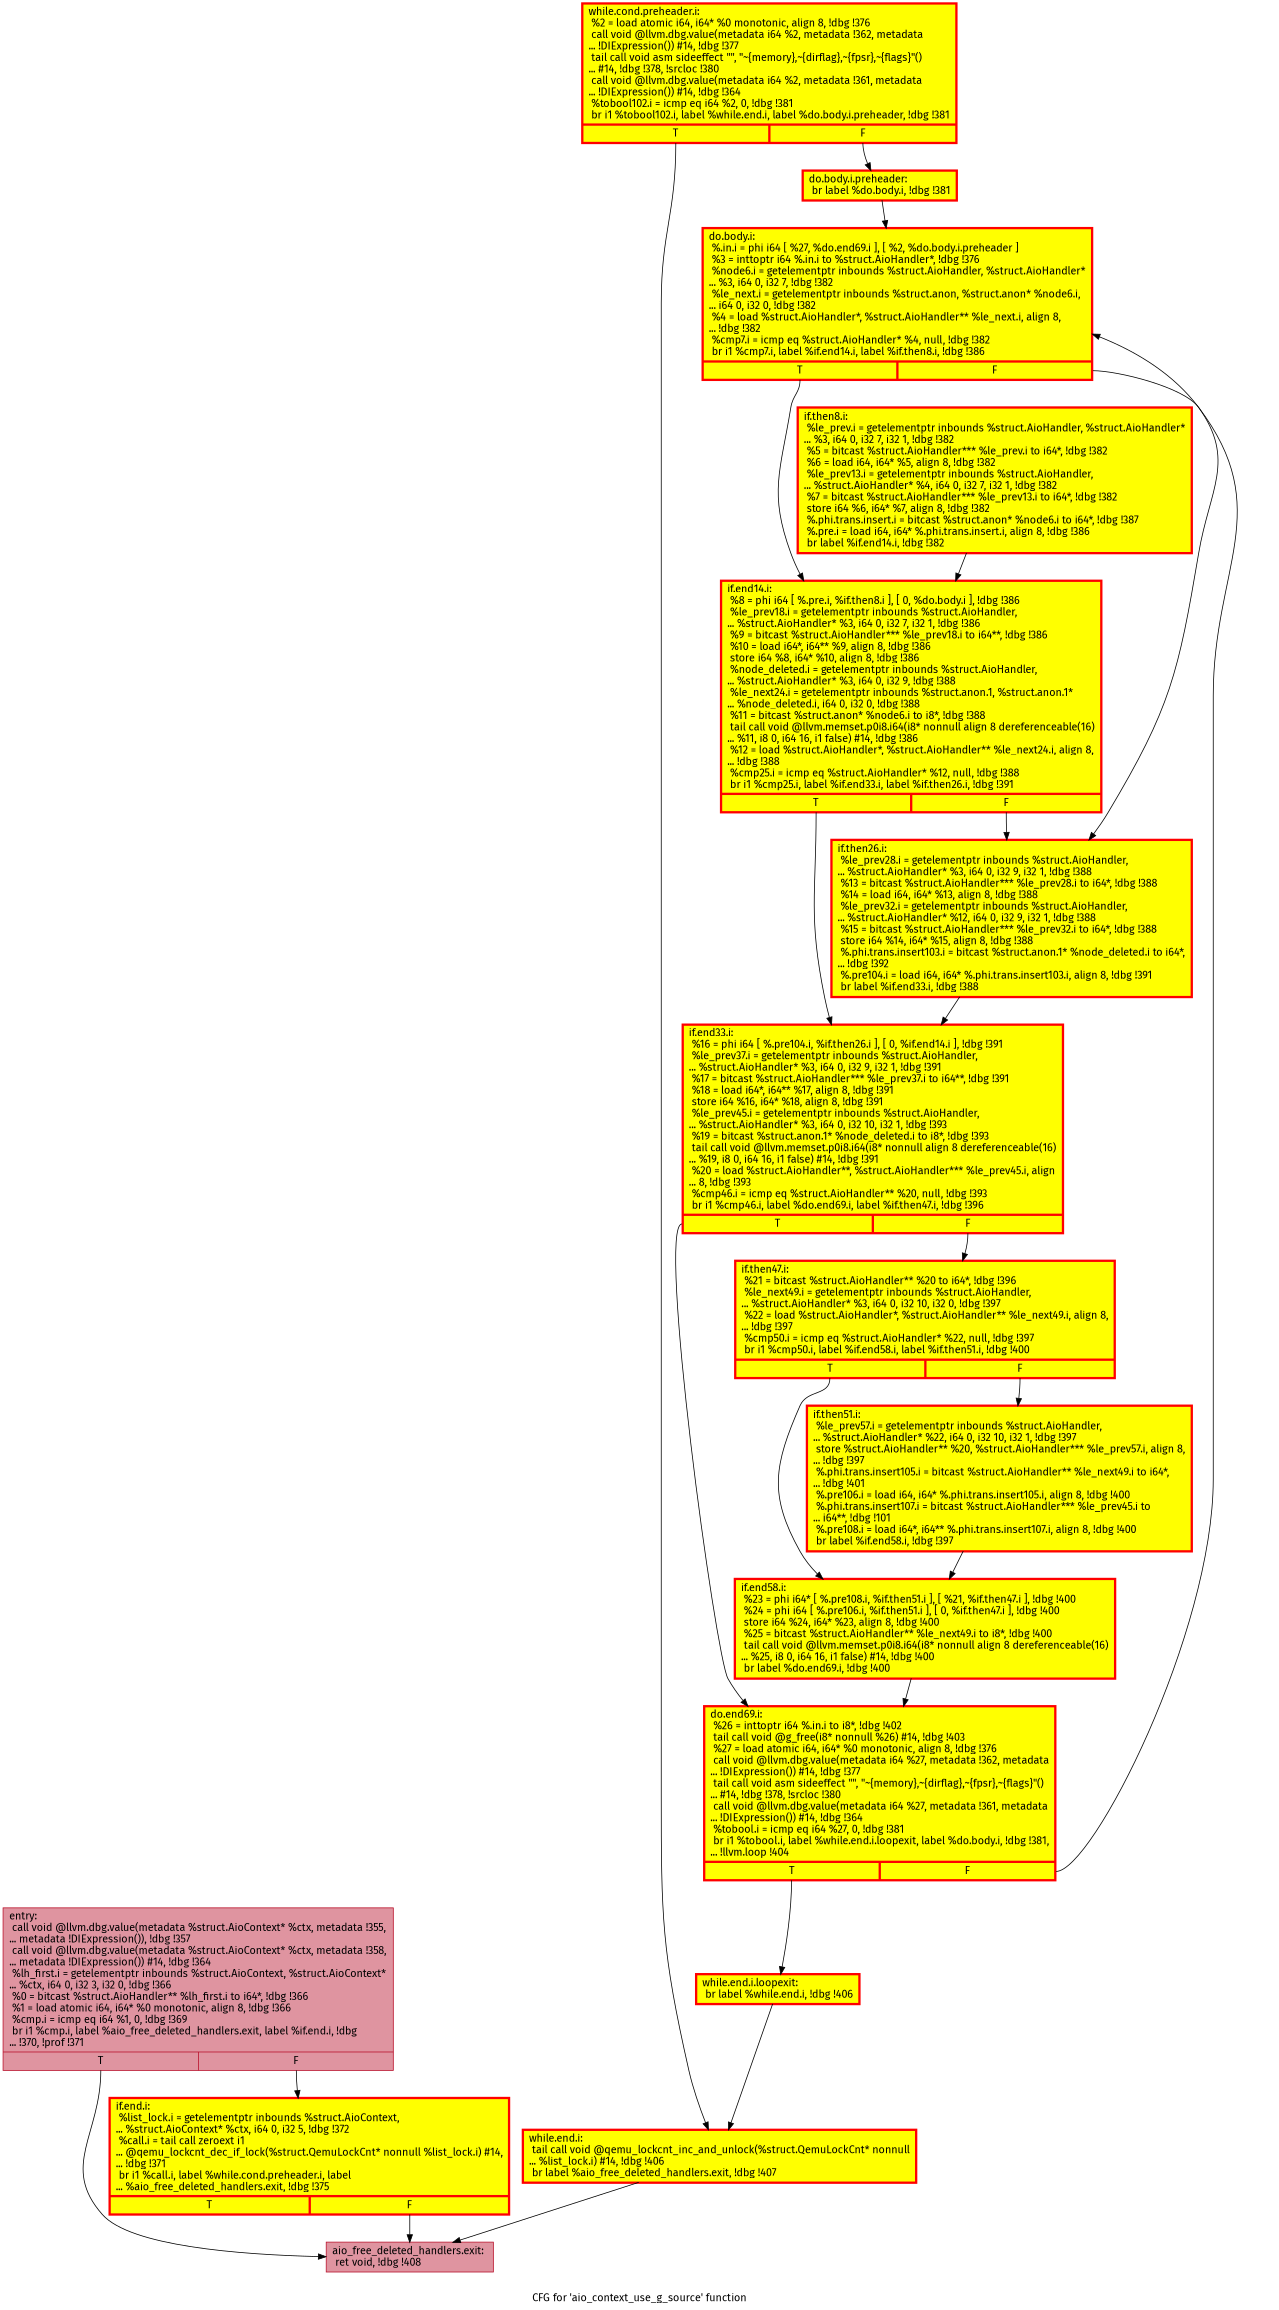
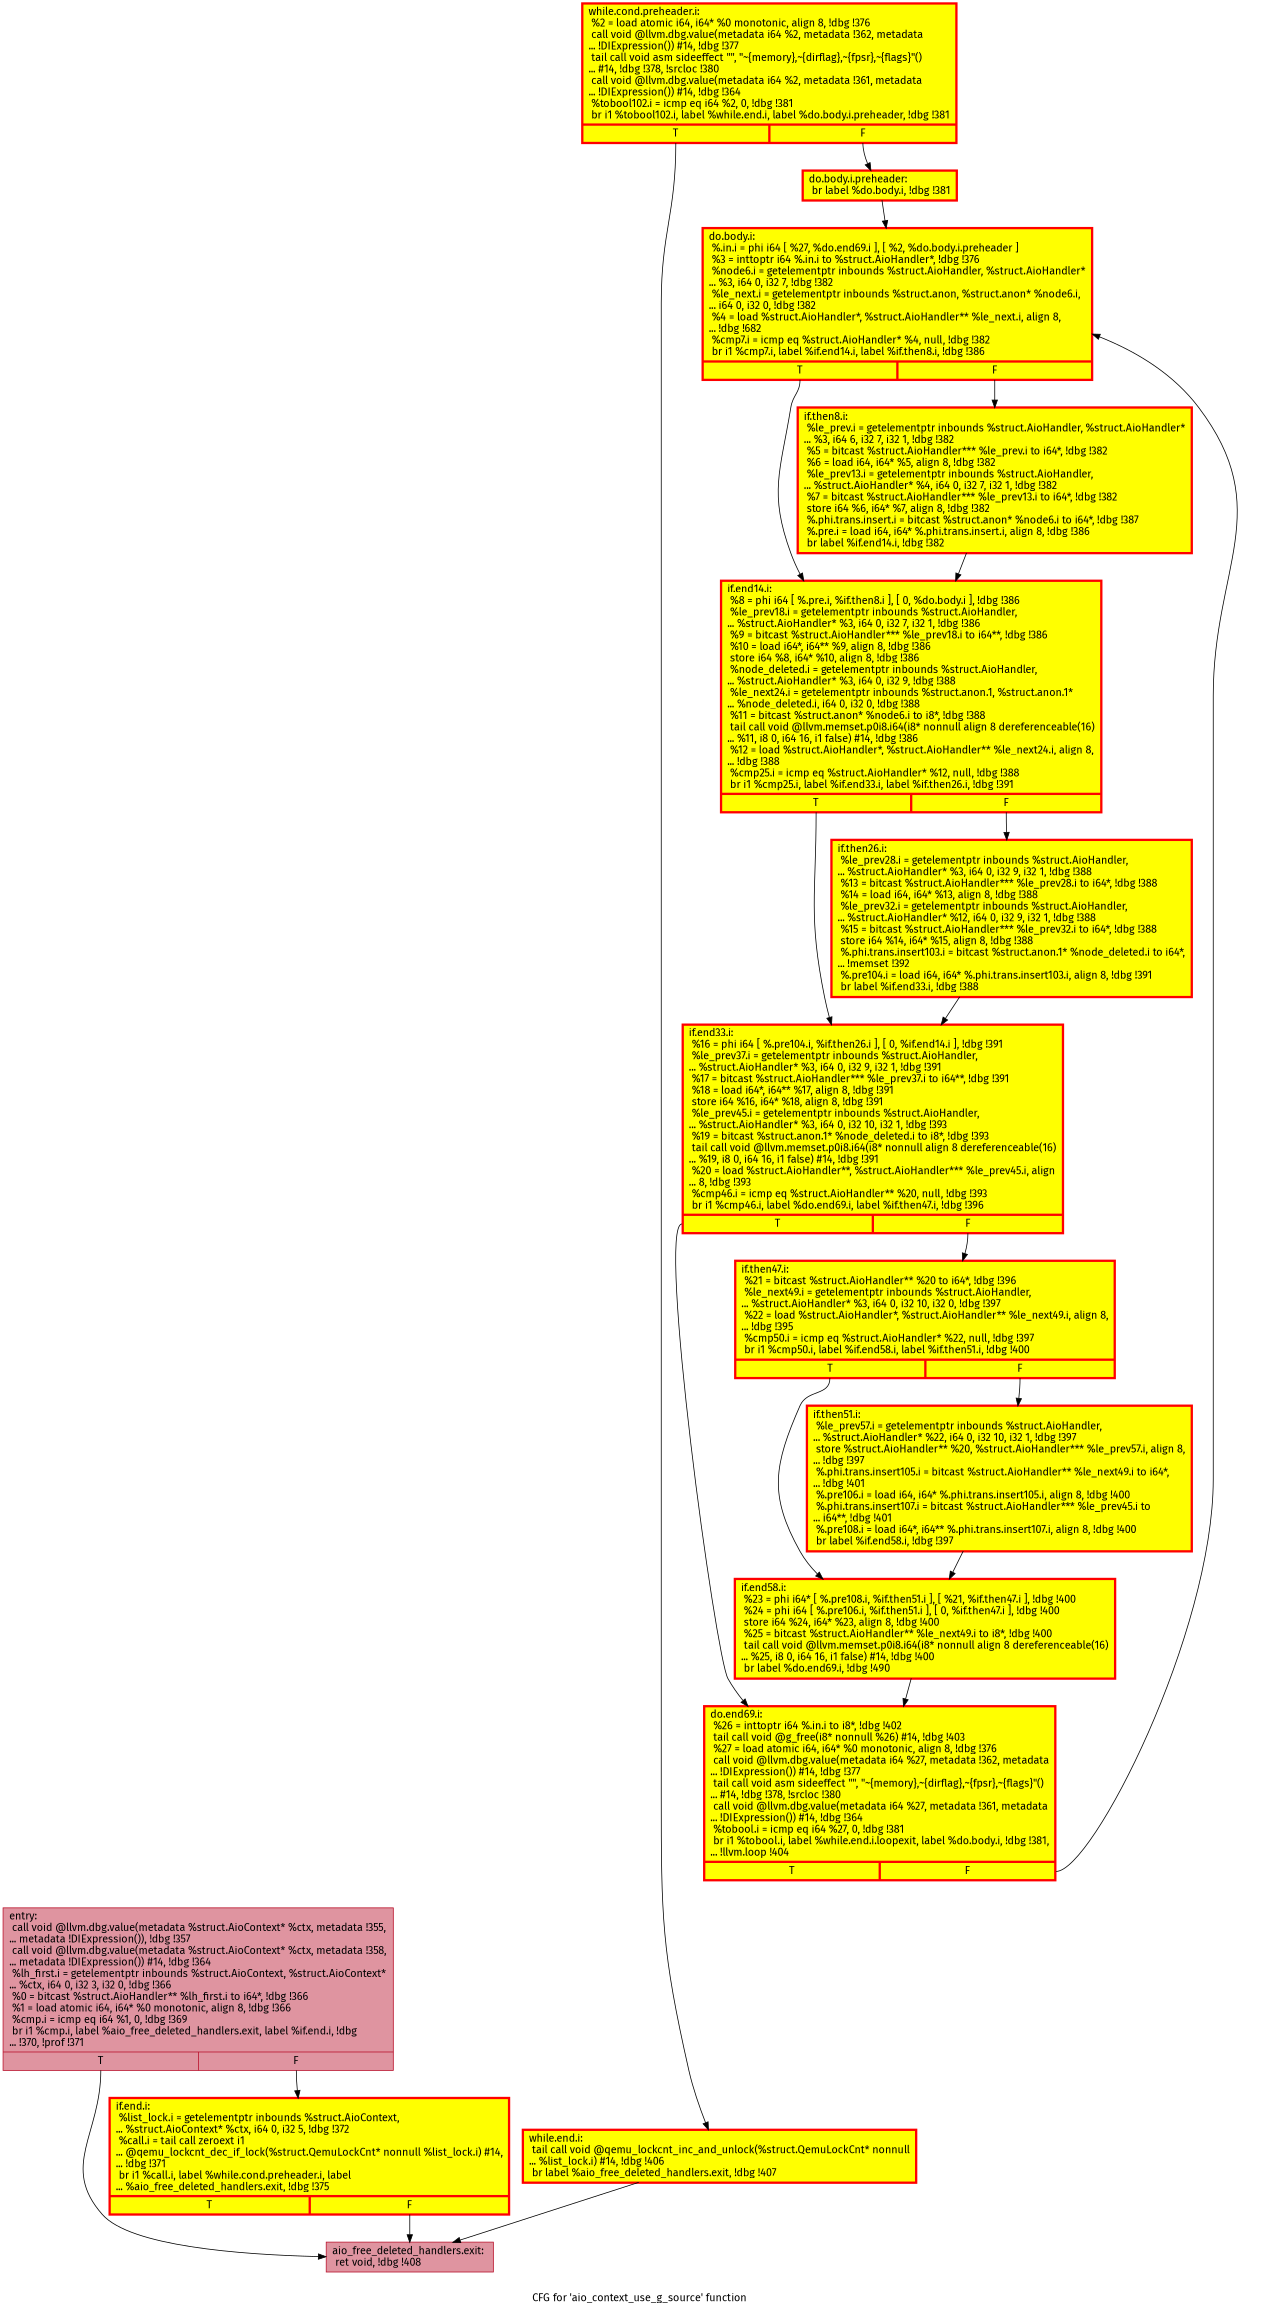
node "do.body.i:": text "... !dbg !382" -> "... !dbg !682"
node "if.then8.i:": text "... %3, i64 0, i32 7, i32 1, !dbg !382" -> "... %3, i64 6, i32 7, i32 1, !dbg !382"
edge "do.body.i:" -> "if.then26.i:": now "do.body.i:" -> "if.then8.i:"
node "if.then26.i:": text "... !dbg !392" -> "... !memset !392"
node "if.then47.i:": text "... !dbg !397" -> "... !dbg !395"
node "if.then51.i:": text "... i64**, !dbg !101" -> "... i64**, !dbg !401"
node "if.end58.i:": text "br label %do.end69.i, !dbg !400" -> "br label %do.end69.i, !dbg !490"
node "while.end.i.loopexit:": removed
